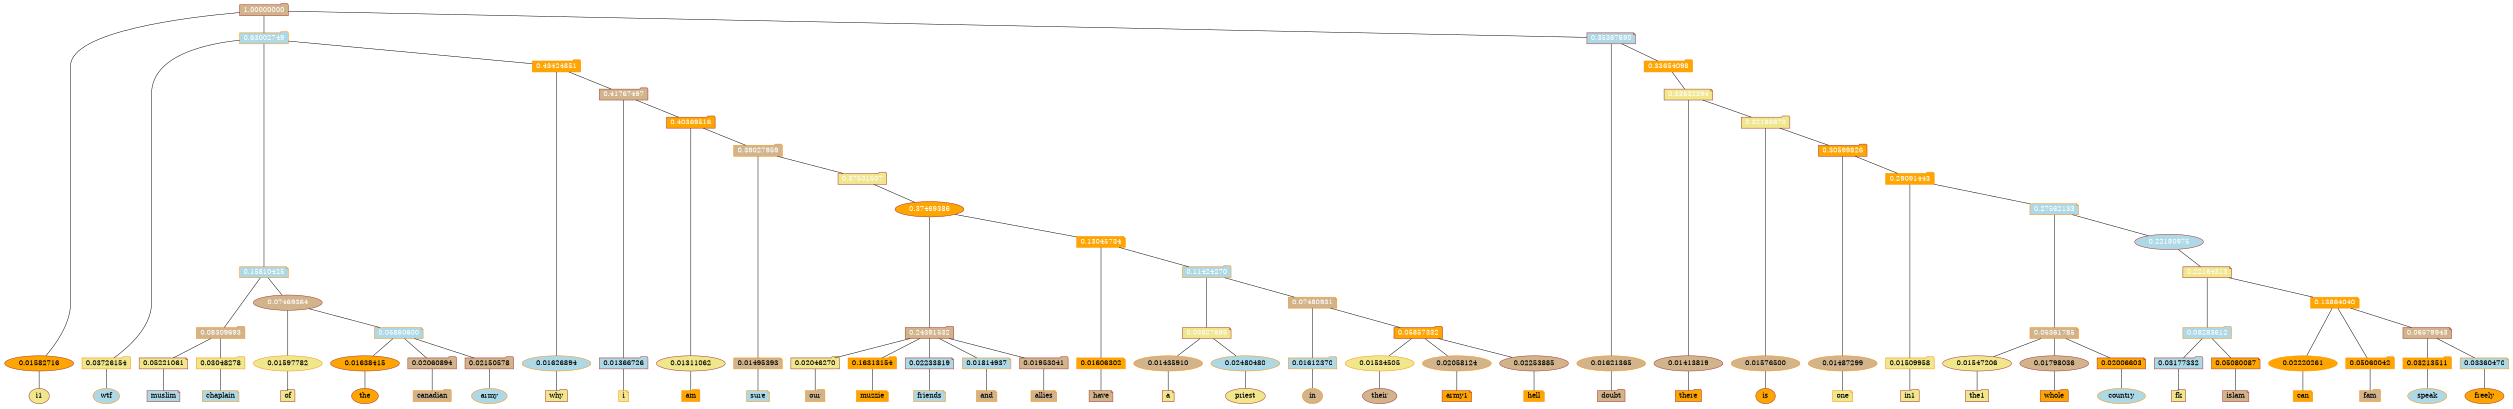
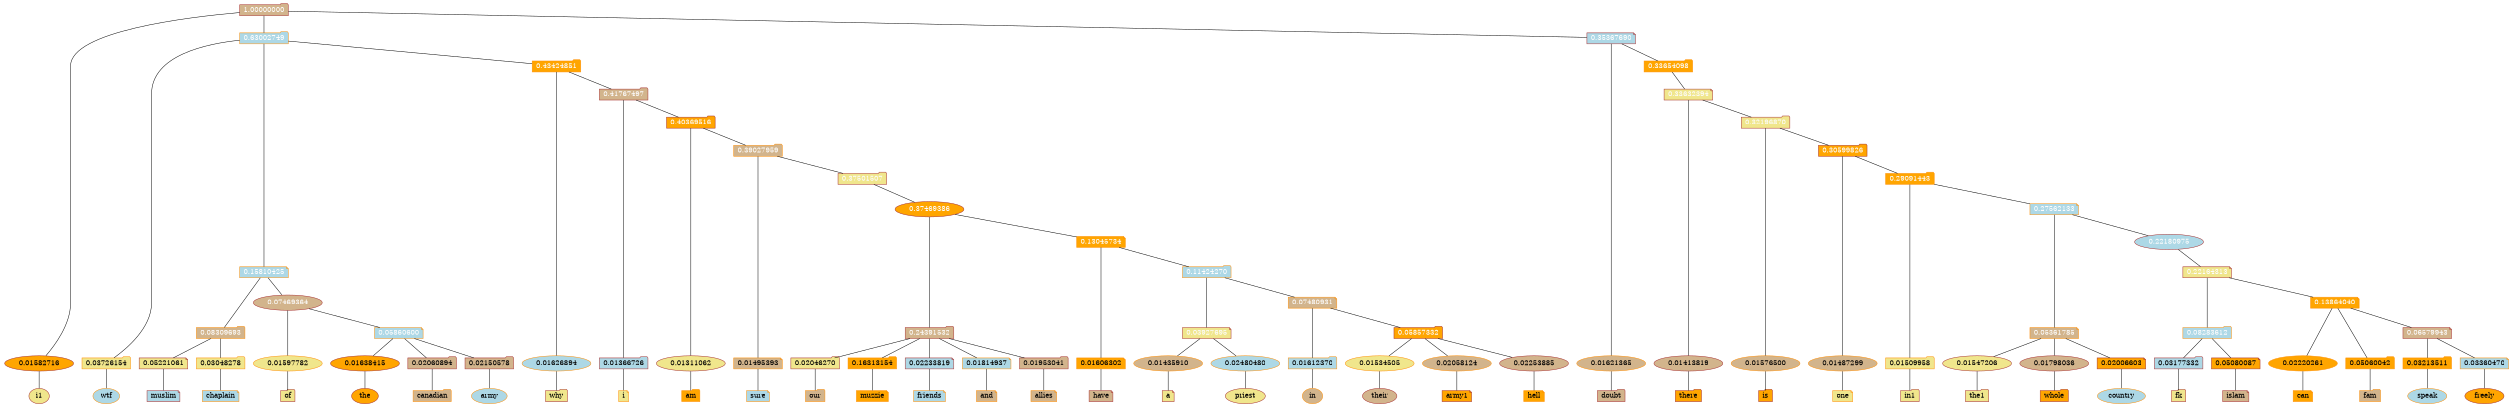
node "is": shape ellipse -> folder
